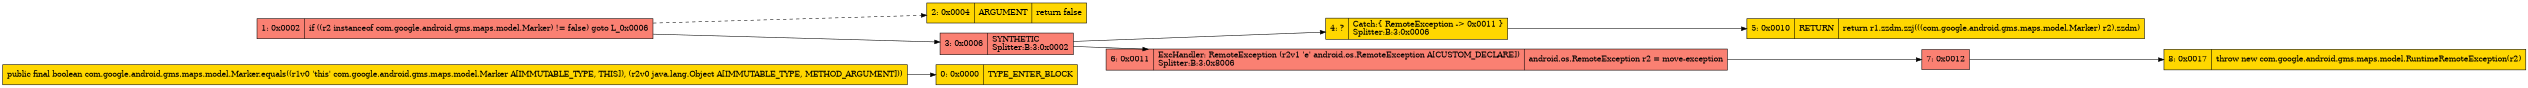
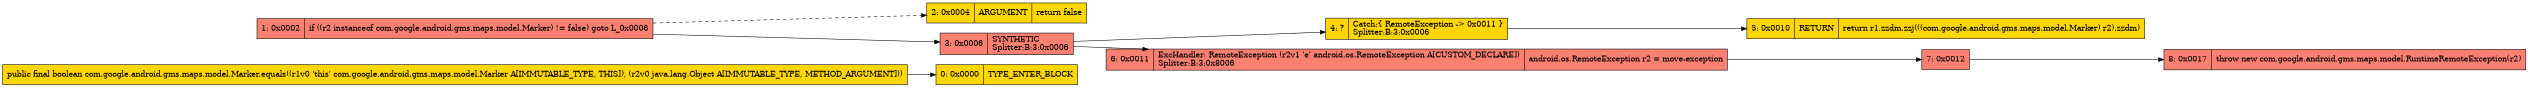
node "3: 0x0006": text "Splitter:B:3:0x0002" -> "Splitter:B:3:0x0006"
node "8: 0x0017": fillcolor gold -> salmon
